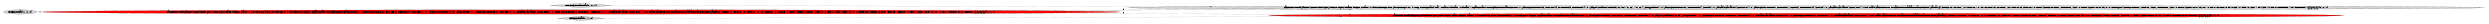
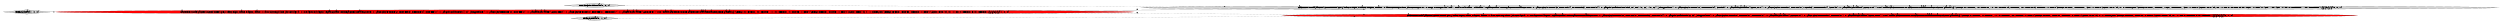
node "testEquiJoinPlan['1', '0', '0']": shape ellipse -> diamond
